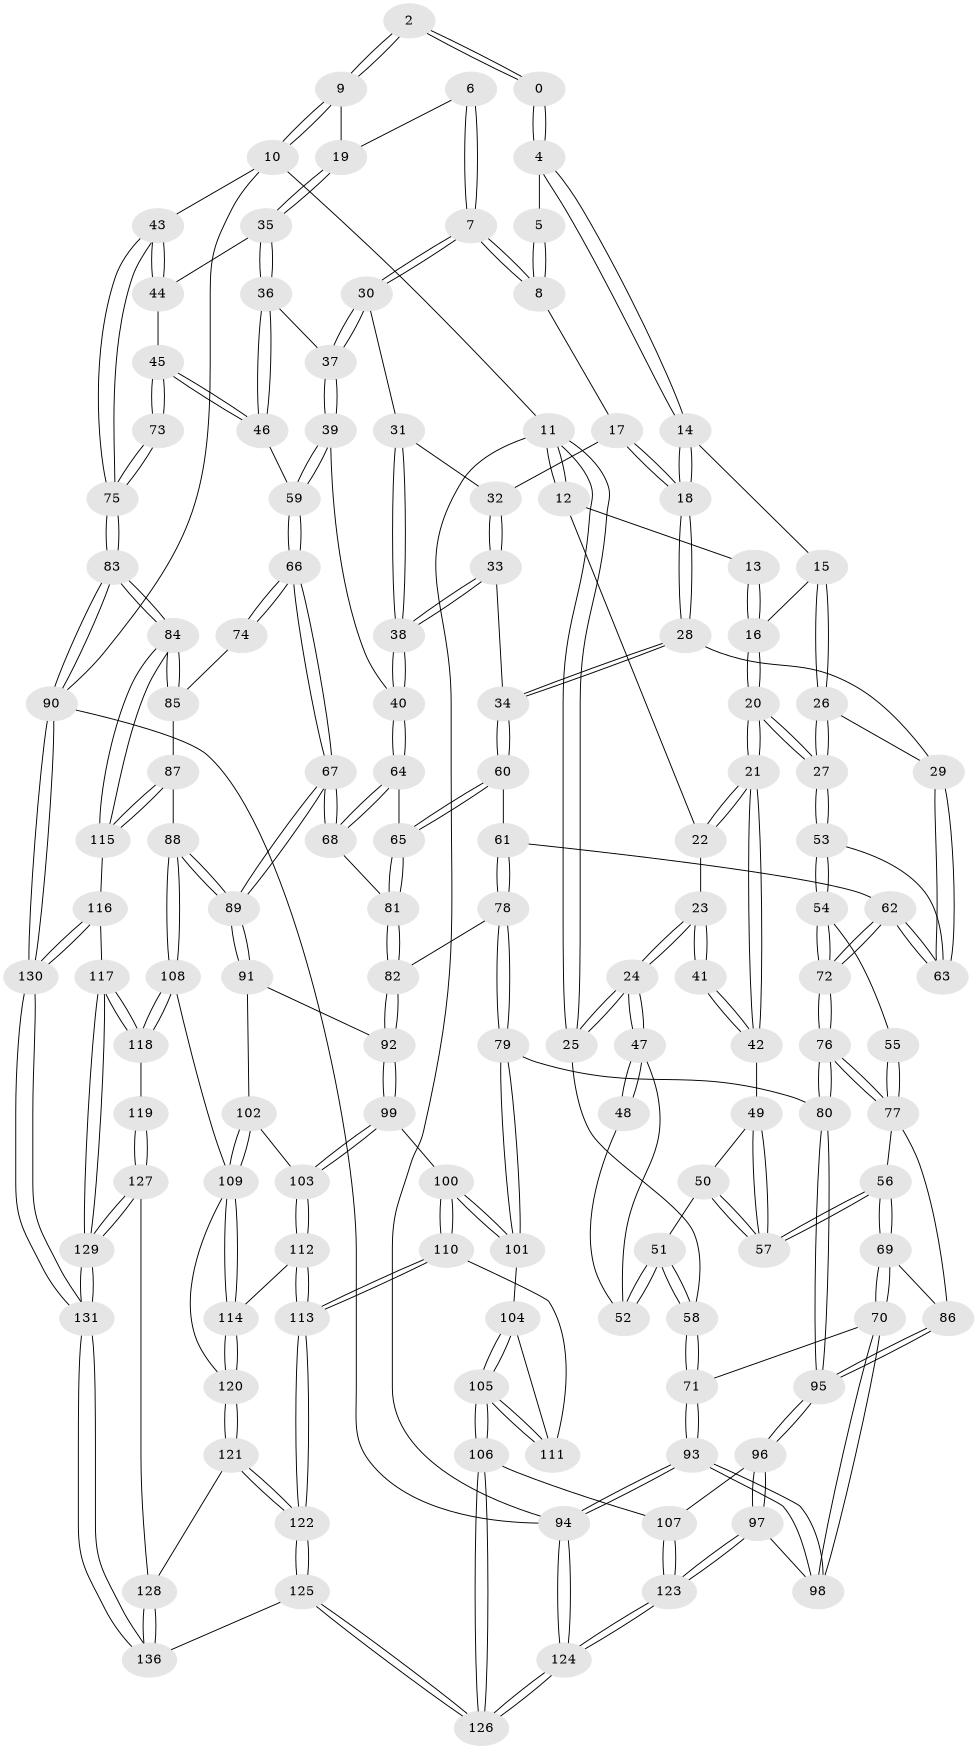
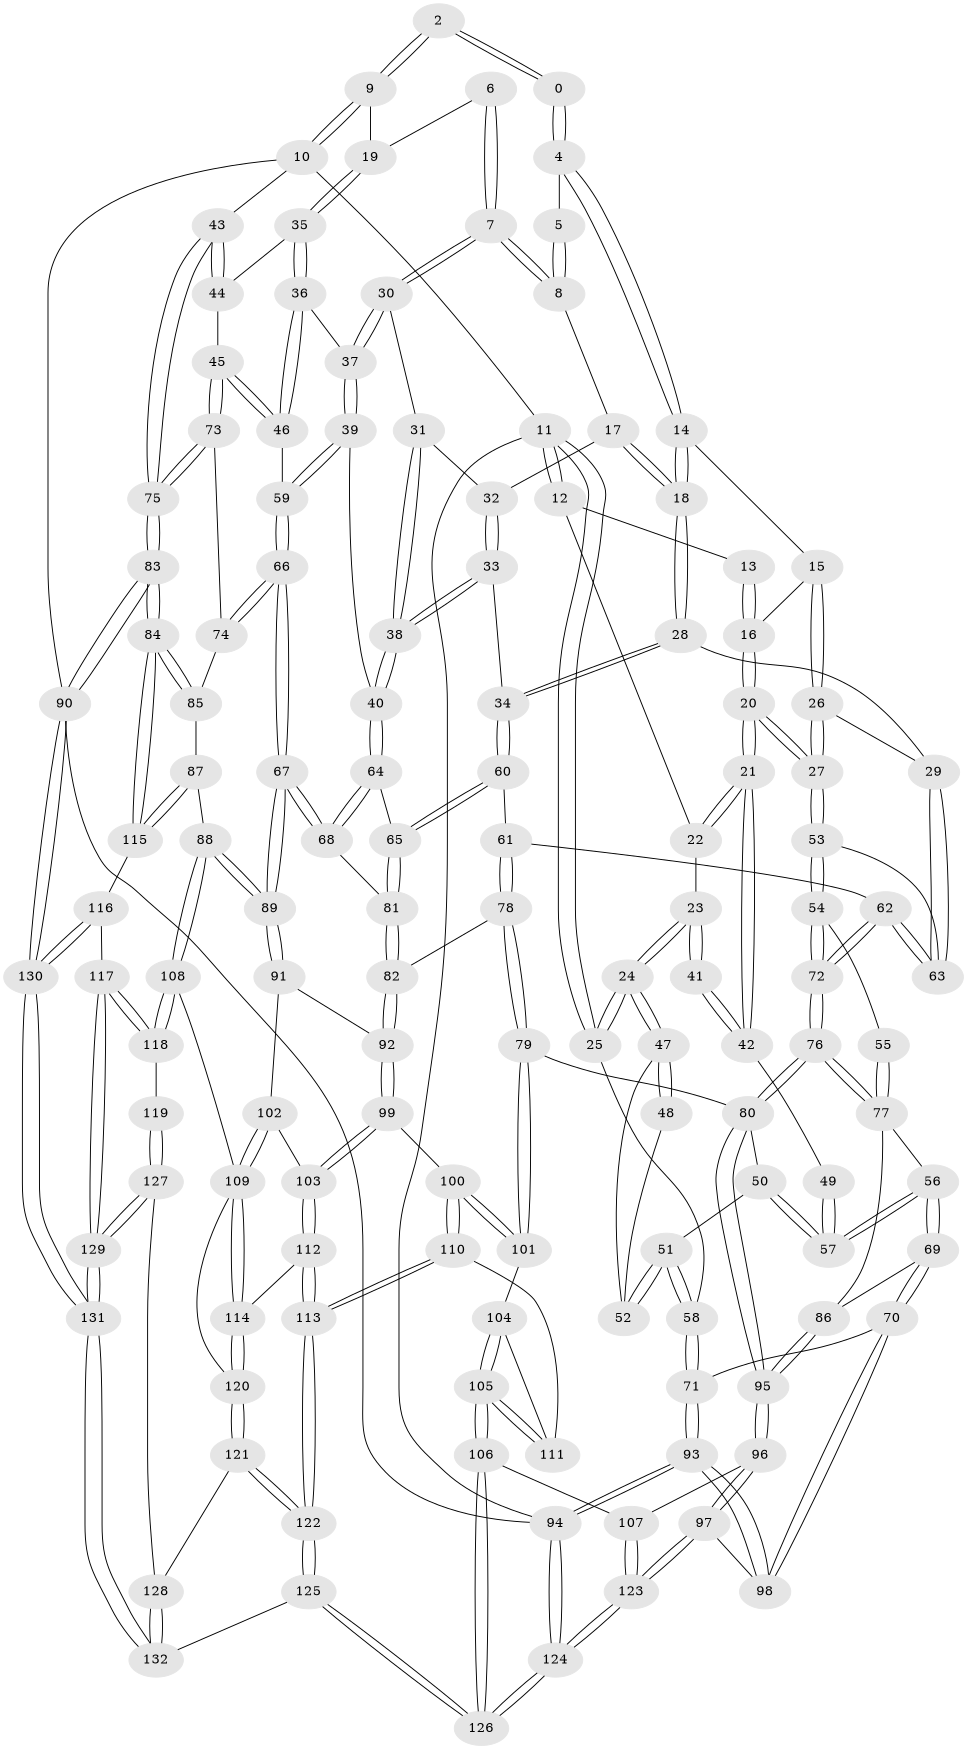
edge "73" -- "74": added
edge "49" -- "50": now "80" -- "50"
node "136": label "136" -> "132"
